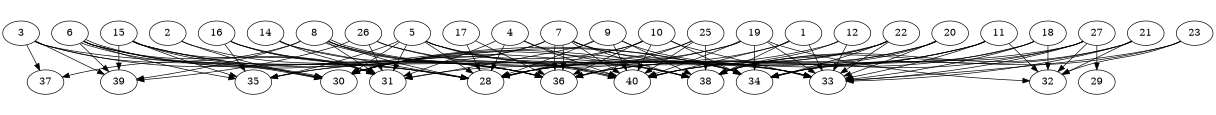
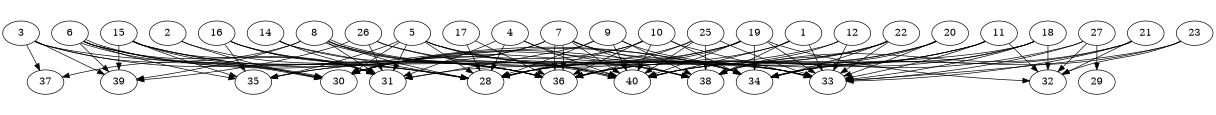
edge "25" -> "33": added
edge "27" -> "38": removed
edge "19" -> "36": added
edge "27" -> "31": now "18" -> "31"
